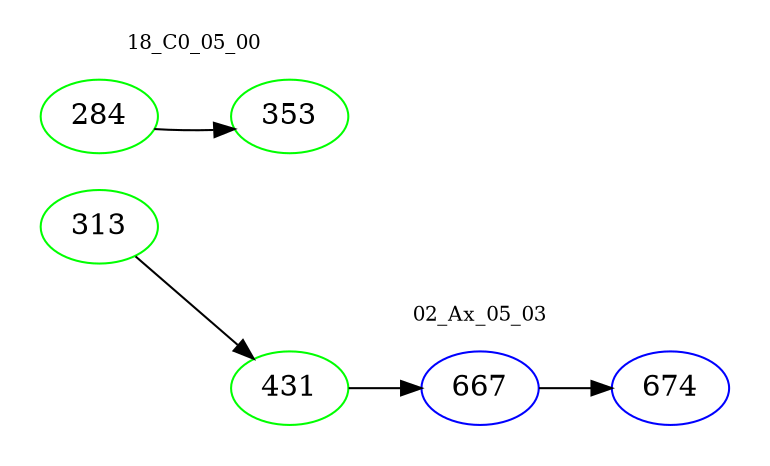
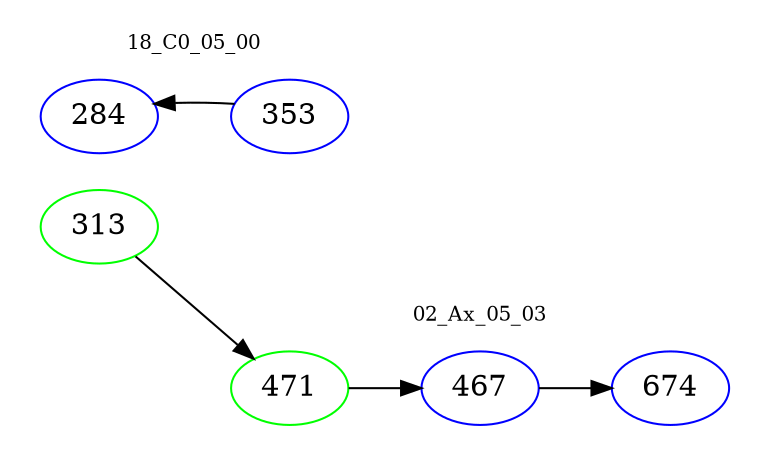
node "284": color green -> blue
node "353": color green -> blue
edge "284" -> "353": reversed
node "431": label "431" -> "471"
node "667": label "667" -> "467"
